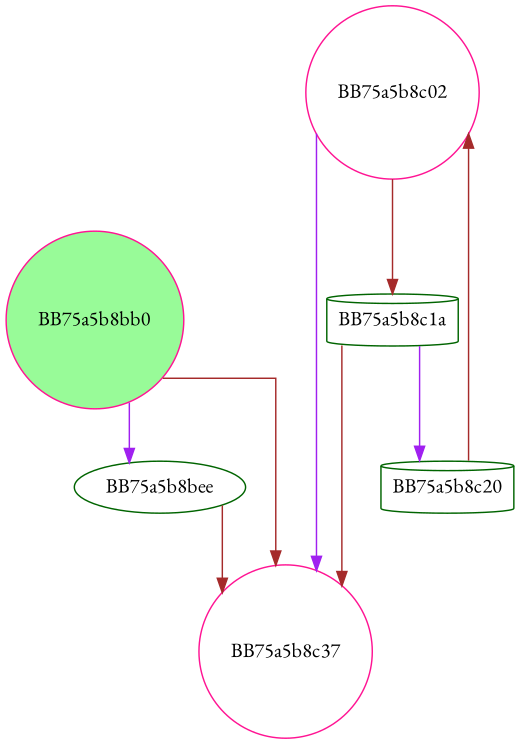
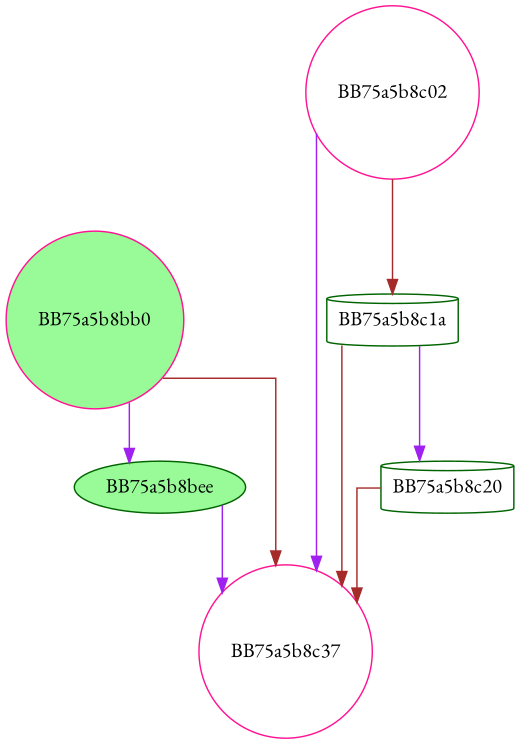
edge "BB75a5b8c20" -> "BB75a5b8c02": now "BB75a5b8c20" -> "BB75a5b8c37"
node "BB75a5b8bee": fillcolor white -> palegreen
edge "BB75a5b8bee" -> "BB75a5b8c37": color brown -> purple
